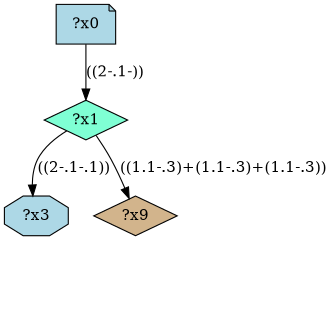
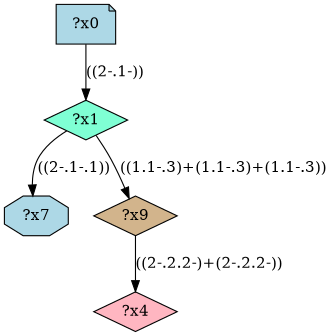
node "?x3": label "?x3" -> "?x7"
node "?x4": added
